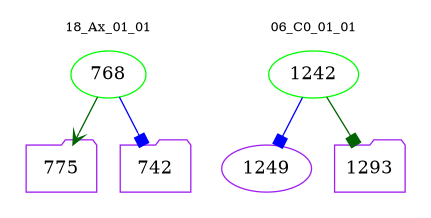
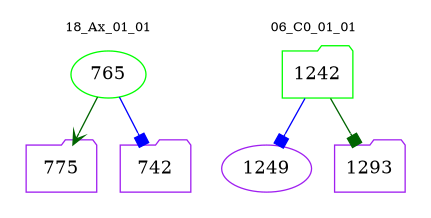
node "768": label "768" -> "765"
node "1242": shape ellipse -> folder
